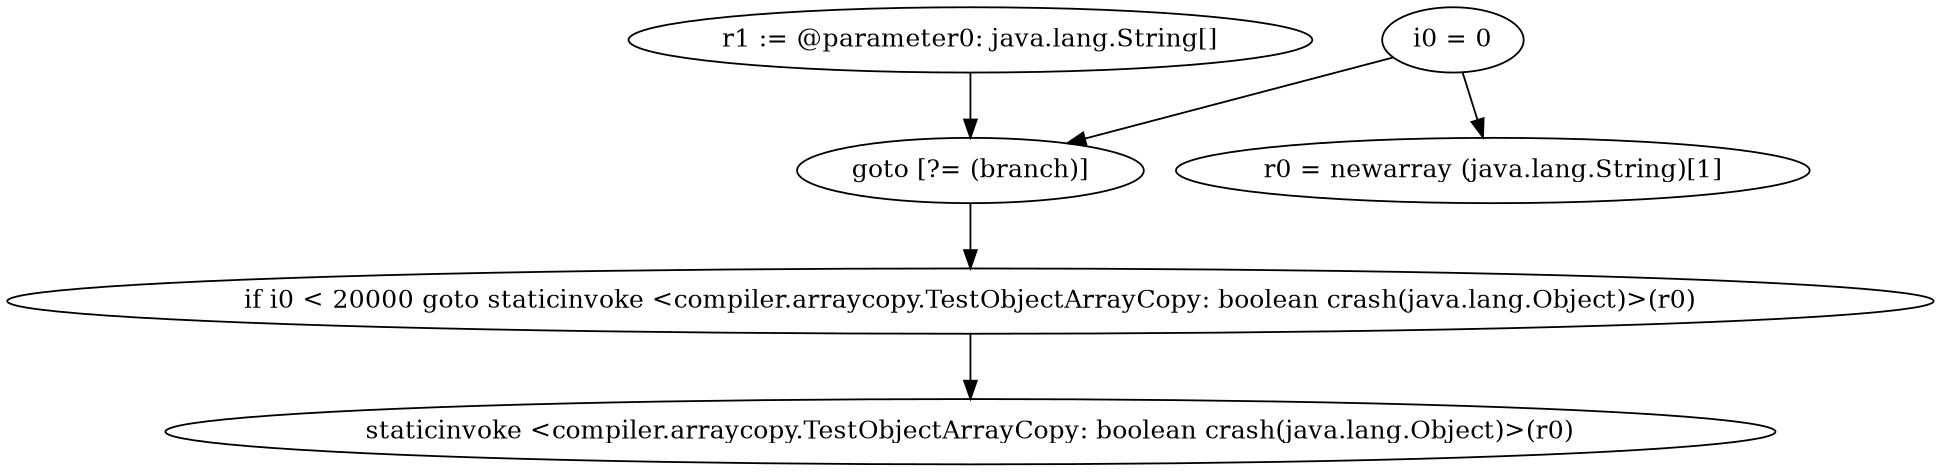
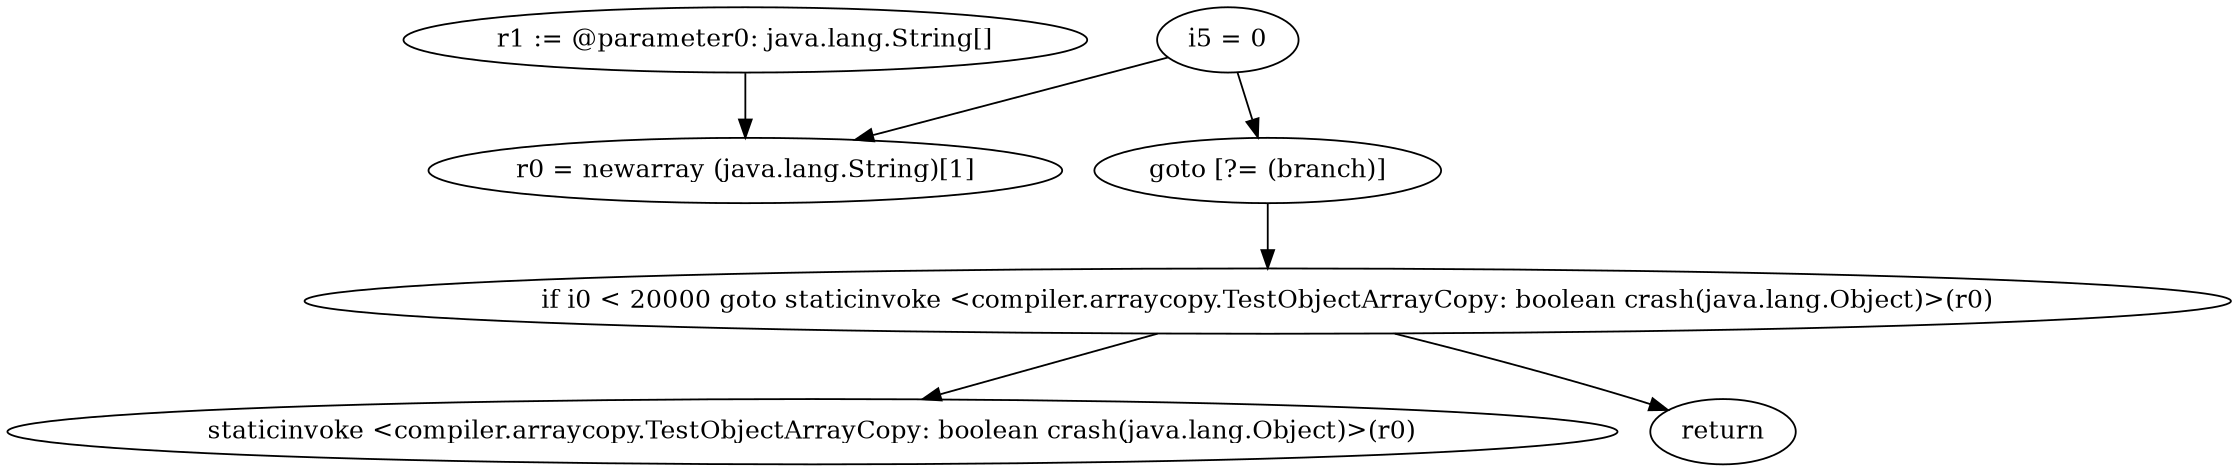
node "i0 = 0": label "i0 = 0" -> "i5 = 0"
edge "r1 := @parameter0: java.lang.String[]" -> "goto [?= (branch)]": now "r1 := @parameter0: java.lang.String[]" -> "r0 = newarray (java.lang.String)[1]"
node "return": added
